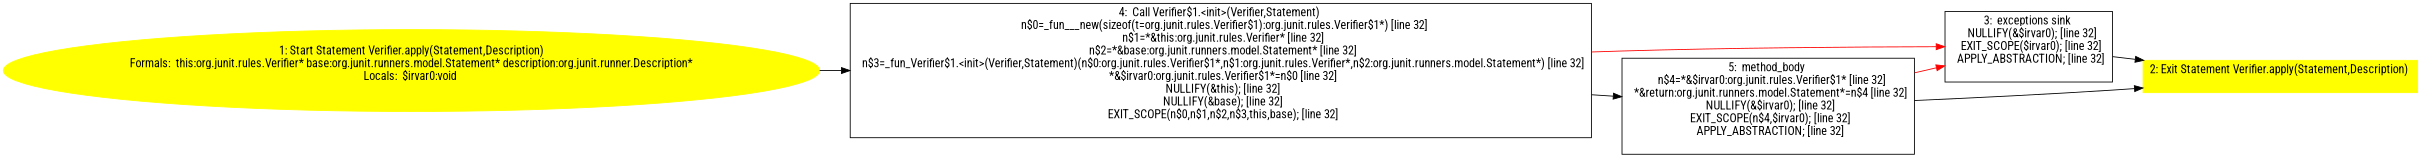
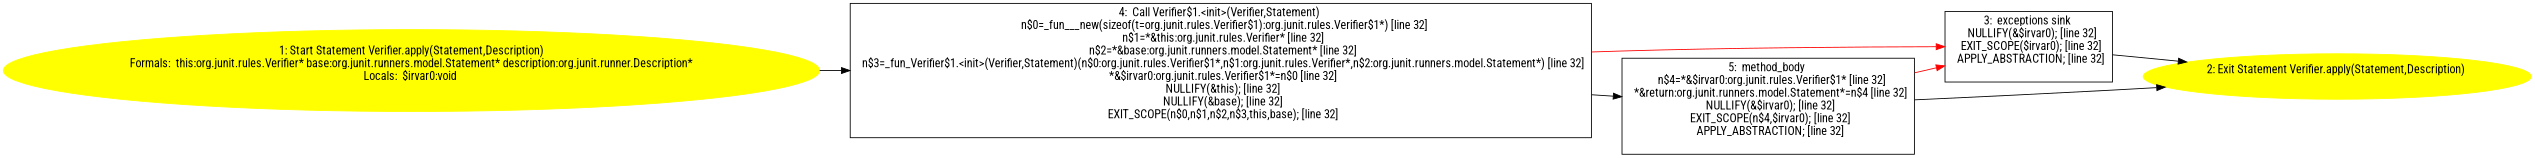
node "2: Exit Statement Verifier.apply(Statement,Description)": shape box -> ellipse
